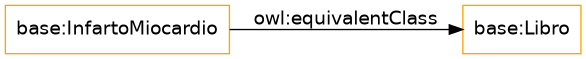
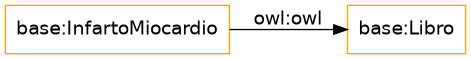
edge "base:InfartoMiocardio" -> "base:Libro": label "owl:equivalentClass" -> "owl:owl"
